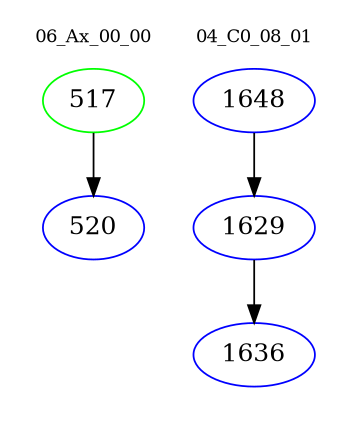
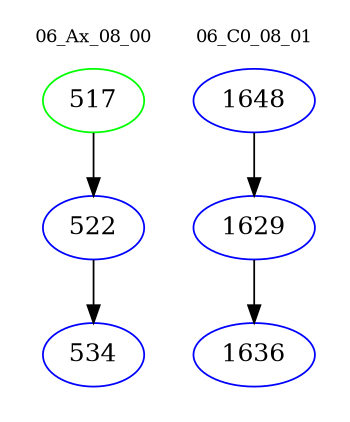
cluster "06_Ax_00_00": label "06_Ax_00_00" -> "06_Ax_08_00"
cluster "04_C0_08_01": label "04_C0_08_01" -> "06_C0_08_01"
node "520": label "520" -> "522"
node "534": added
